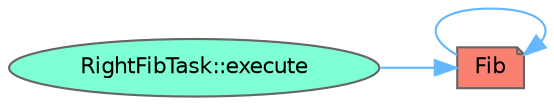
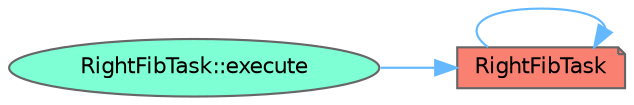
node "Fib": label "Fib" -> "RightFibTask"
